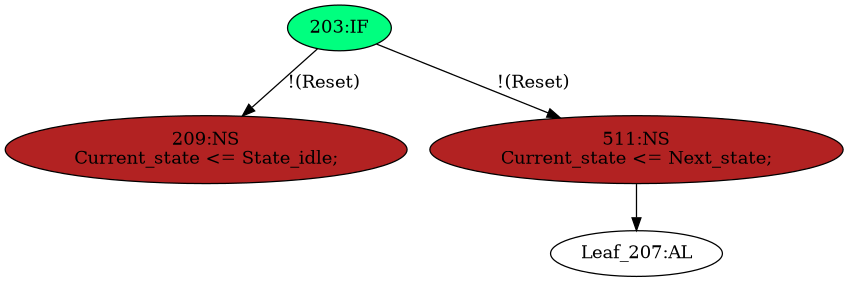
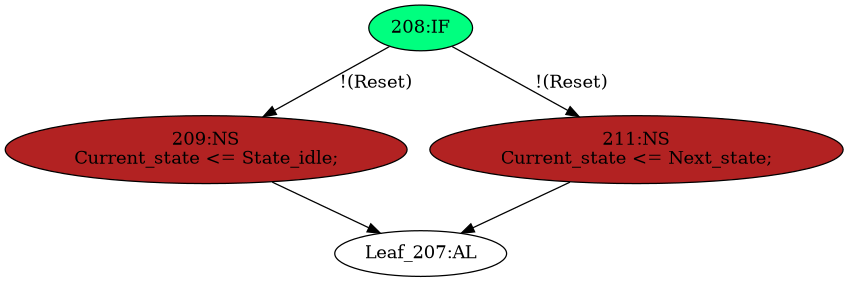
node "203:IF": label "203:IF" -> "208:IF"
node "511:NS Current_state <= Next_state;": label "511:NS Current_state <= Next_state;" -> "211:NS Current_state <= Next_state;"
edge "209:NS Current_state <= State_idle;" -> "Leaf_207:AL": added
